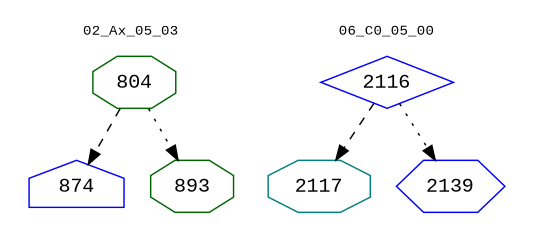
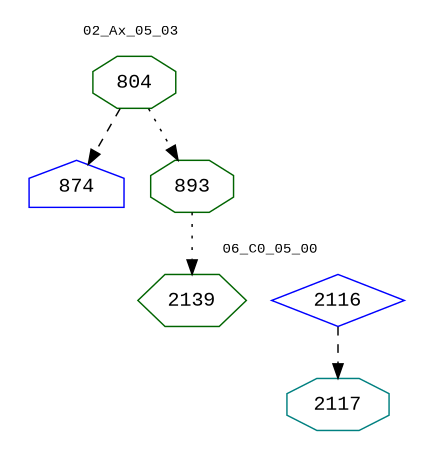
edge "2116" -> "2139": now "893" -> "2139"
node "2139": color blue -> darkgreen
